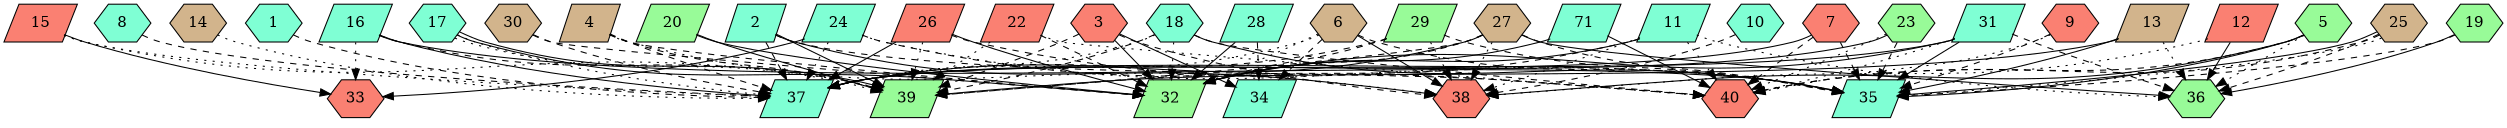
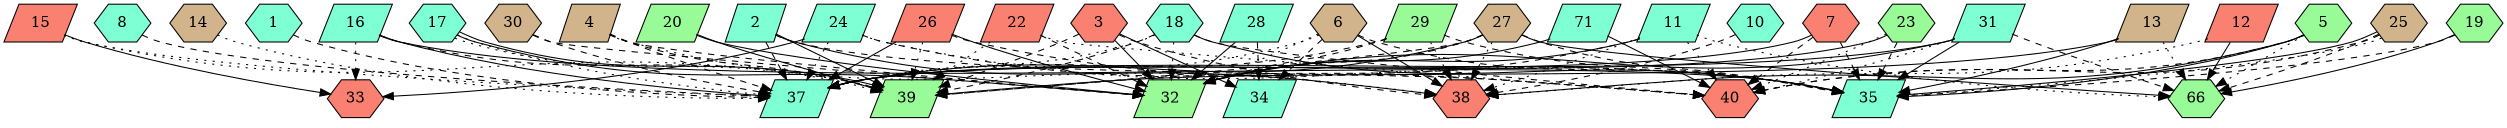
node "9": removed
node "36": label "36" -> "66"
